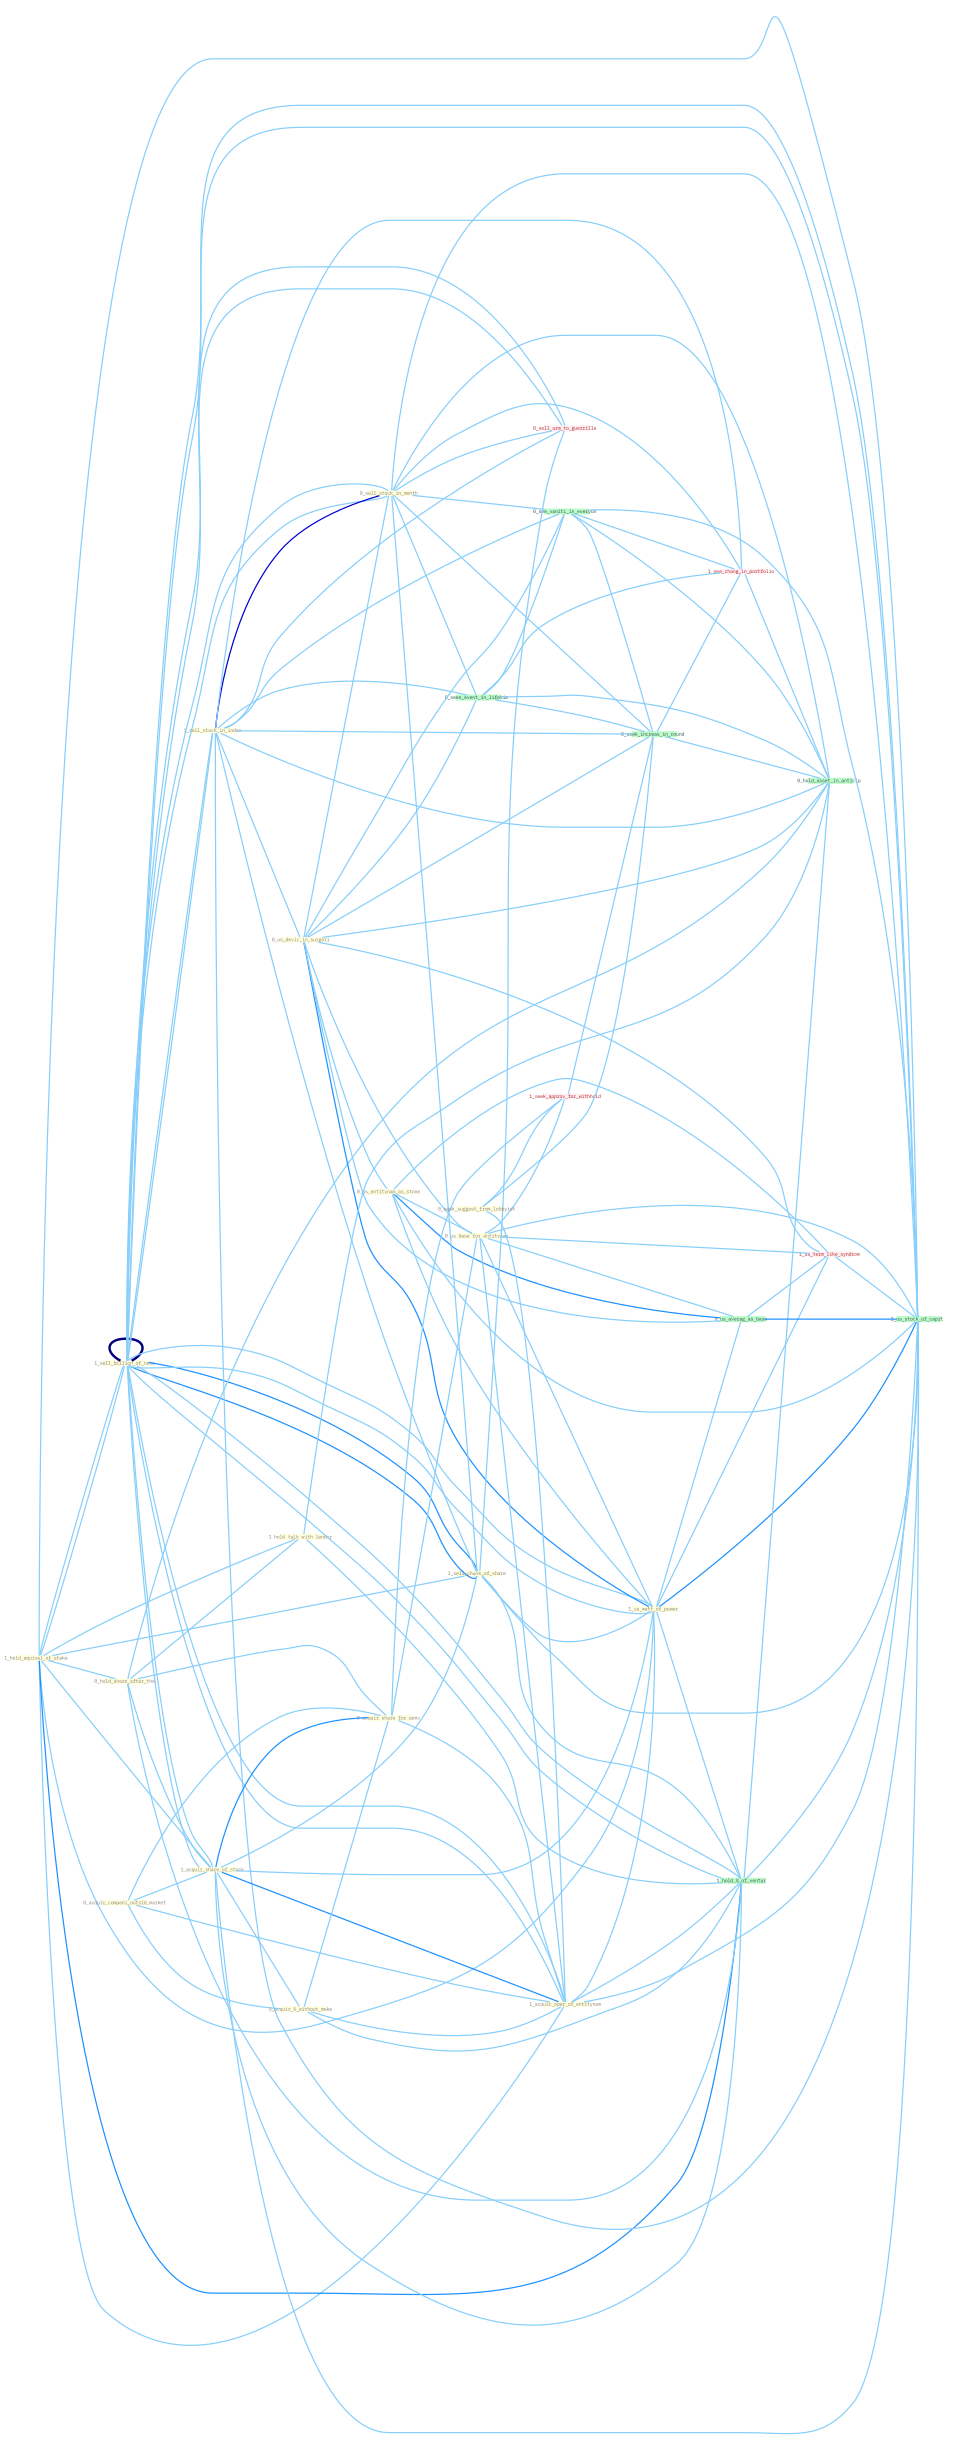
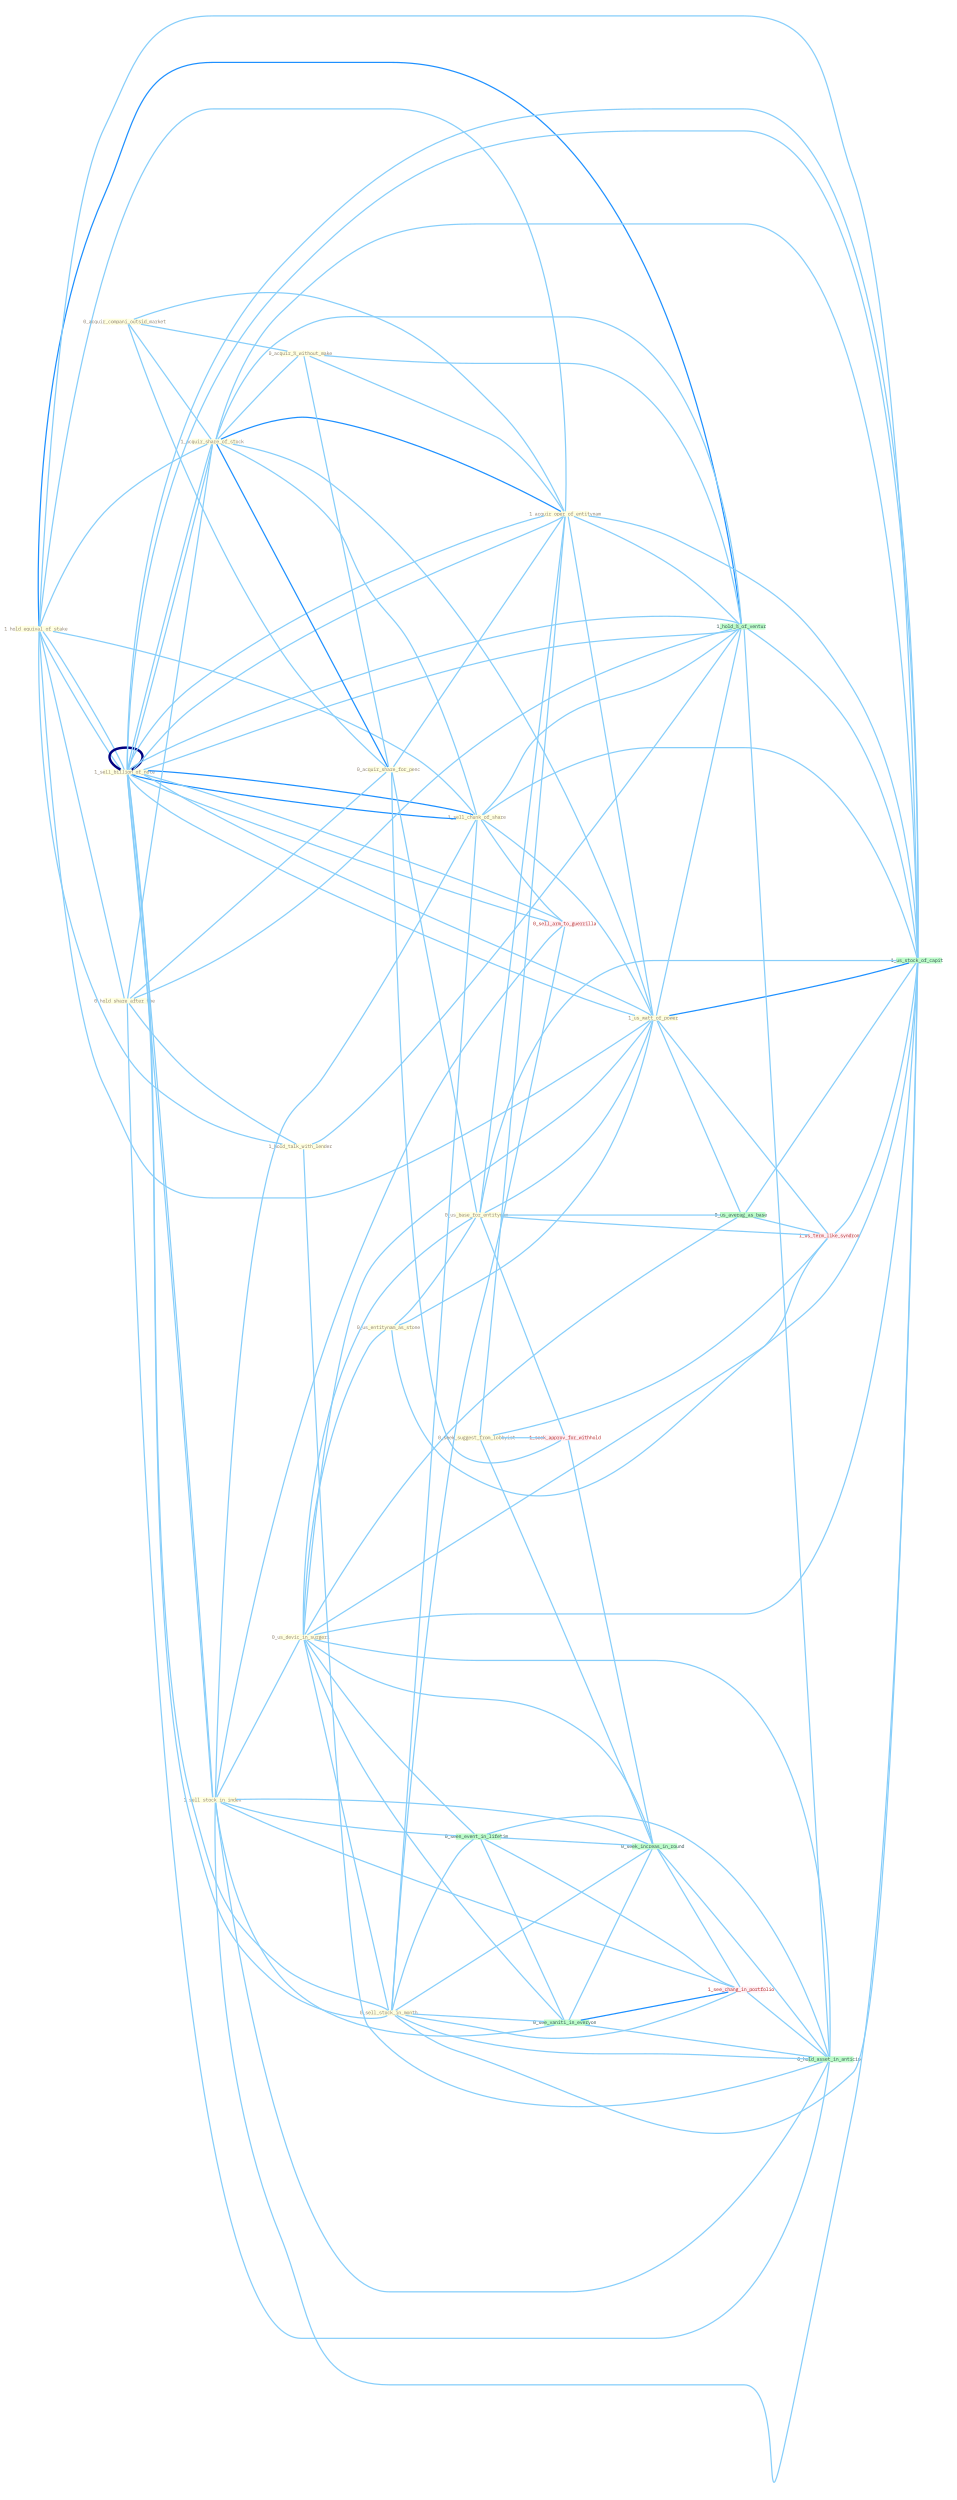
edge "0_see_vaniti_in_everyon" -- "1_see_chang_in_portfolio": color #87cefa -> #1e90ff
edge "0_sell_stock_in_month" -- "1_sell_stock_in_index": removed
edge "0_see_vaniti_in_everyon" -- "1_us_stock_of_capit": now "0_us_devic_in_surgeri" -- "1_us_stock_of_capit"
edge "0_us_entitynam_as_stone" -- "1_us_term_like_syndrom": now "0_seek_suggest_from_lobbyist" -- "1_us_term_like_syndrom"
edge "0_us_entitynam_as_stone" -- "0_us_averag_as_base": removed
edge "0_us_devic_in_surgeri" -- "1_us_watt_of_power": color #1e90ff -> #87cefa
edge "0_us_averag_as_base" -- "1_us_stock_of_capit": color #1e90ff -> #87cefa
